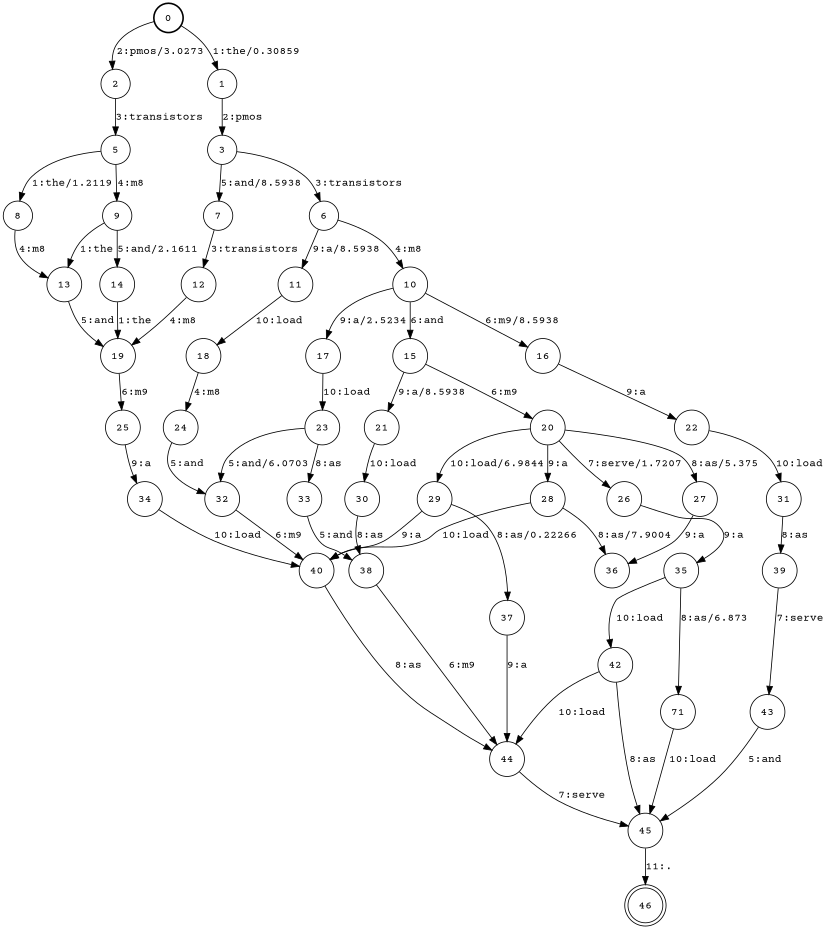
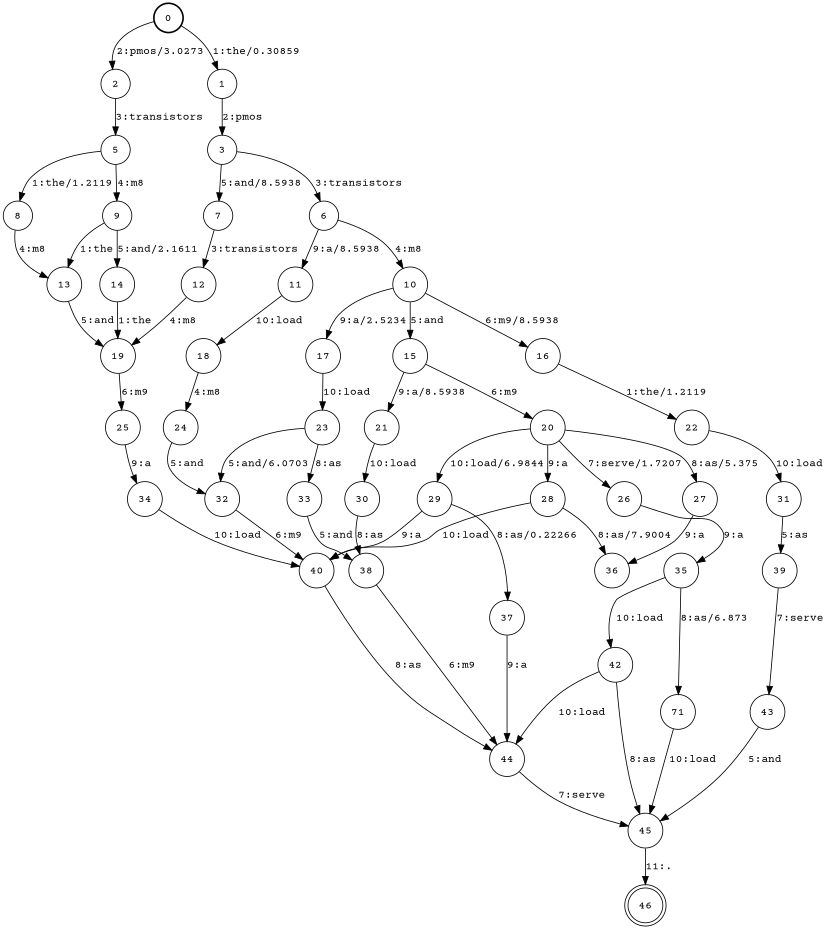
edge "10" -> "15": label "6:and" -> "5:and"
edge "16" -> "22": label "9:a" -> "1:the/1.2119"
edge "31" -> "39": label "8:as" -> "5:as"
